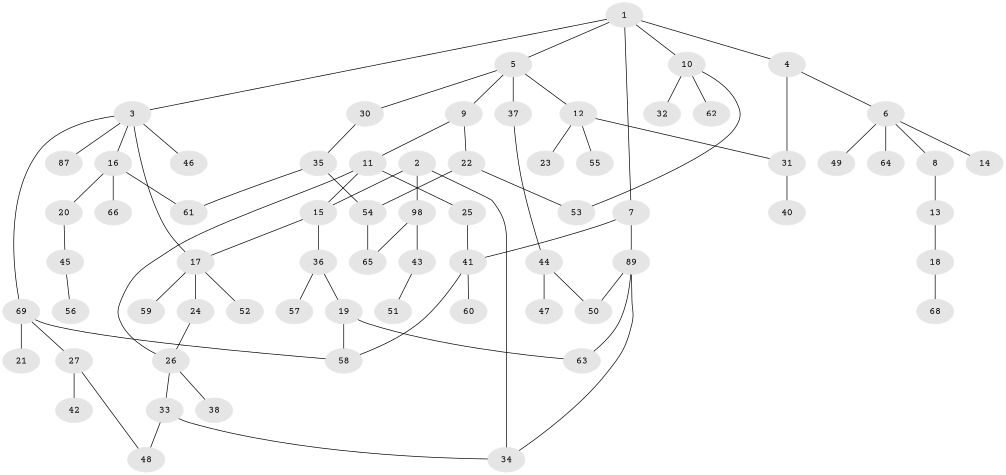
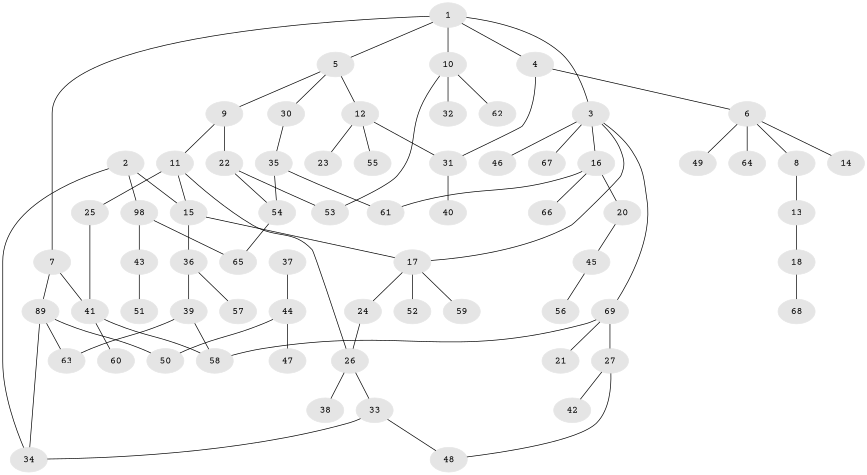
edge "5" -- "37": removed
node "87": label "87" -> "67"
node "19": label "19" -> "39"
